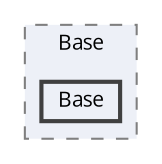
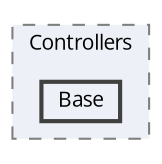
cluster "Base": label "Base" -> "Controllers"
